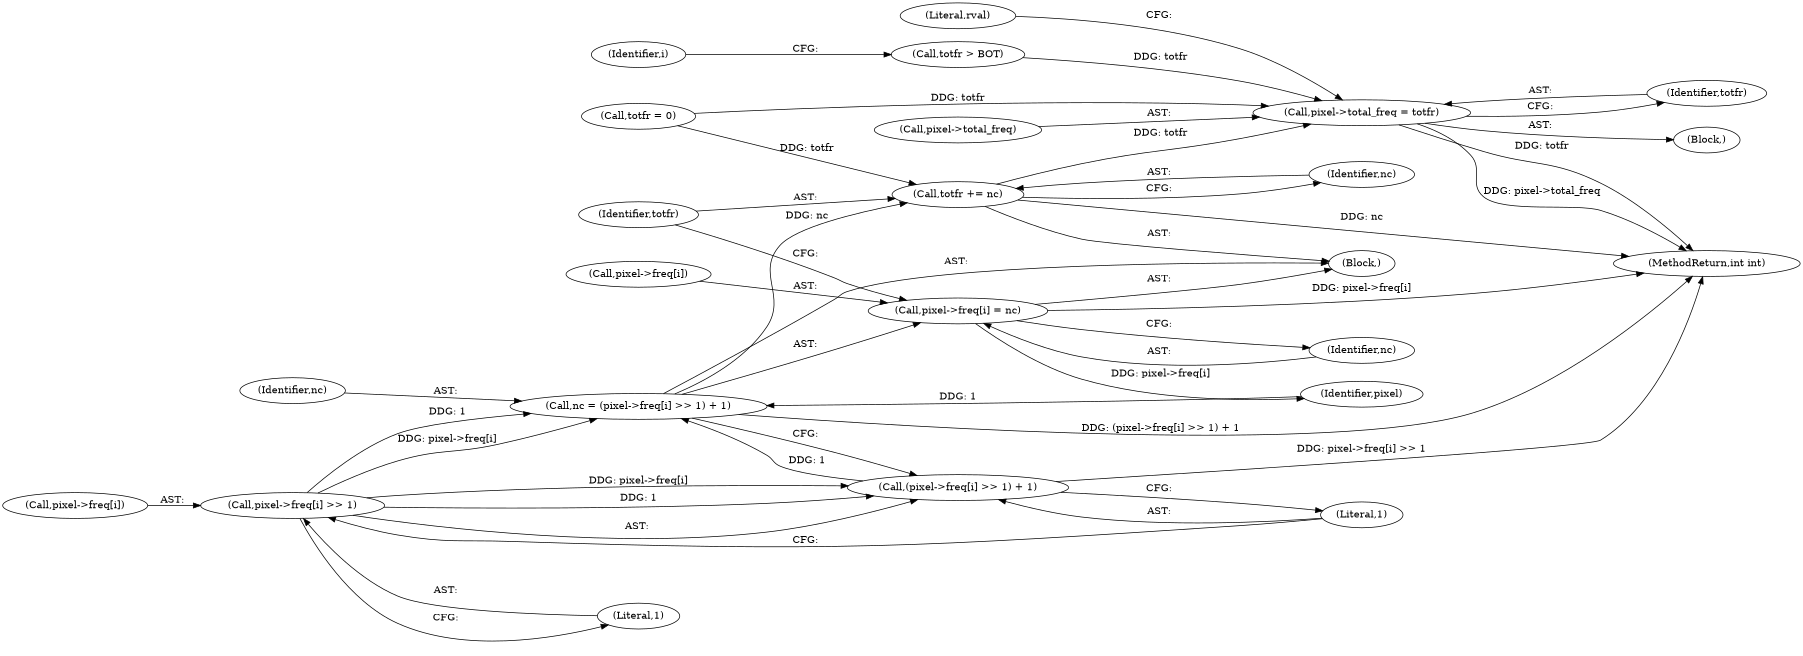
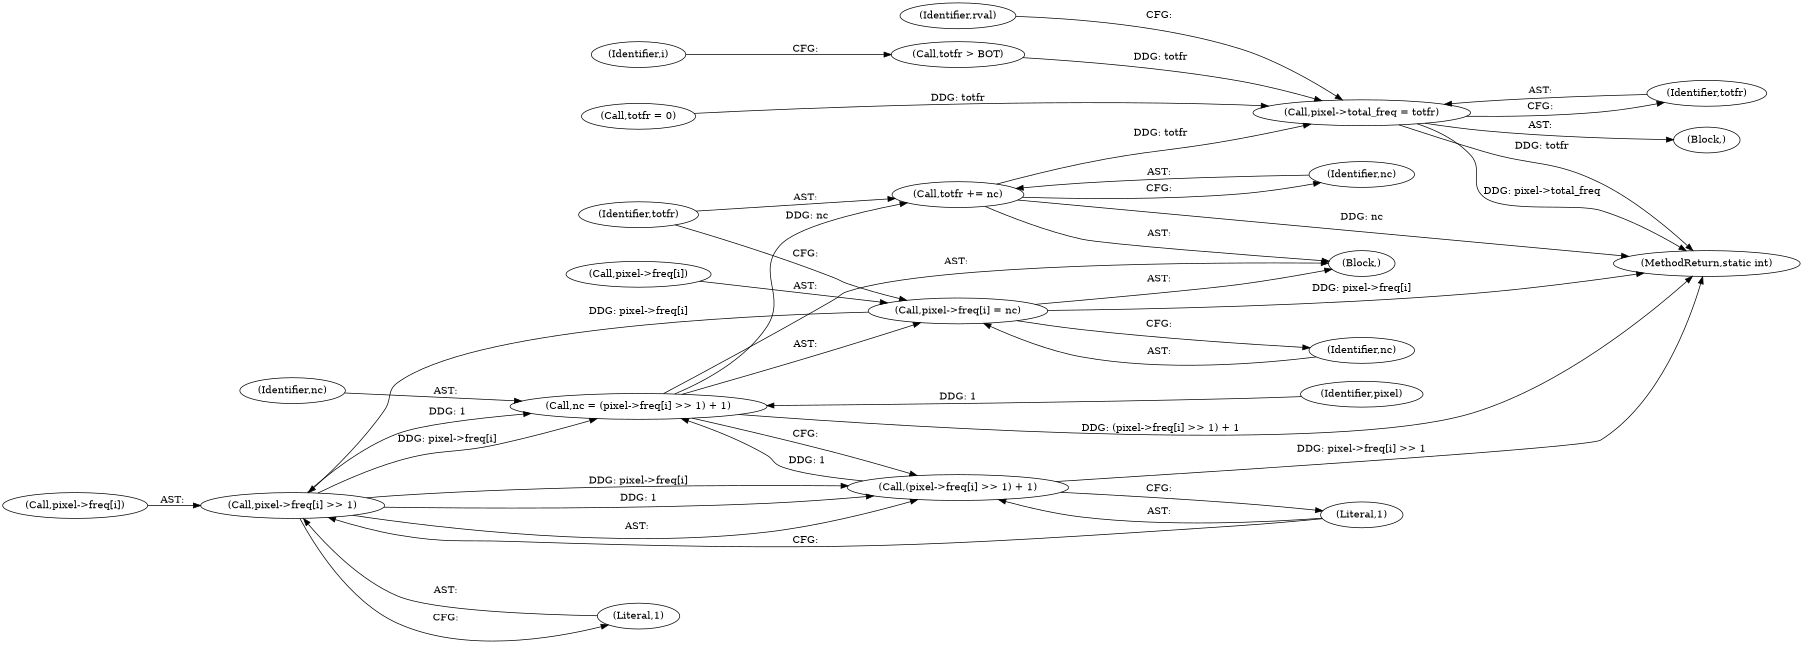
node "(Literal,rval)": label "(Literal,rval)" -> "(Identifier,rval)"
node "(Call,pixel->total_freq)": removed
edge "(Call,totfr = 0)" -> "(Call,totfr += nc)": removed, label "DDG: totfr"
node "(MethodReturn,int int)": label "(MethodReturn,int int)" -> "(MethodReturn,static int)"
edge "(Call,pixel->freq[i] = nc)" -> "(Identifier,pixel)": now "(Call,pixel->freq[i] = nc)" -> "(Call,pixel->freq[i] >> 1)"
